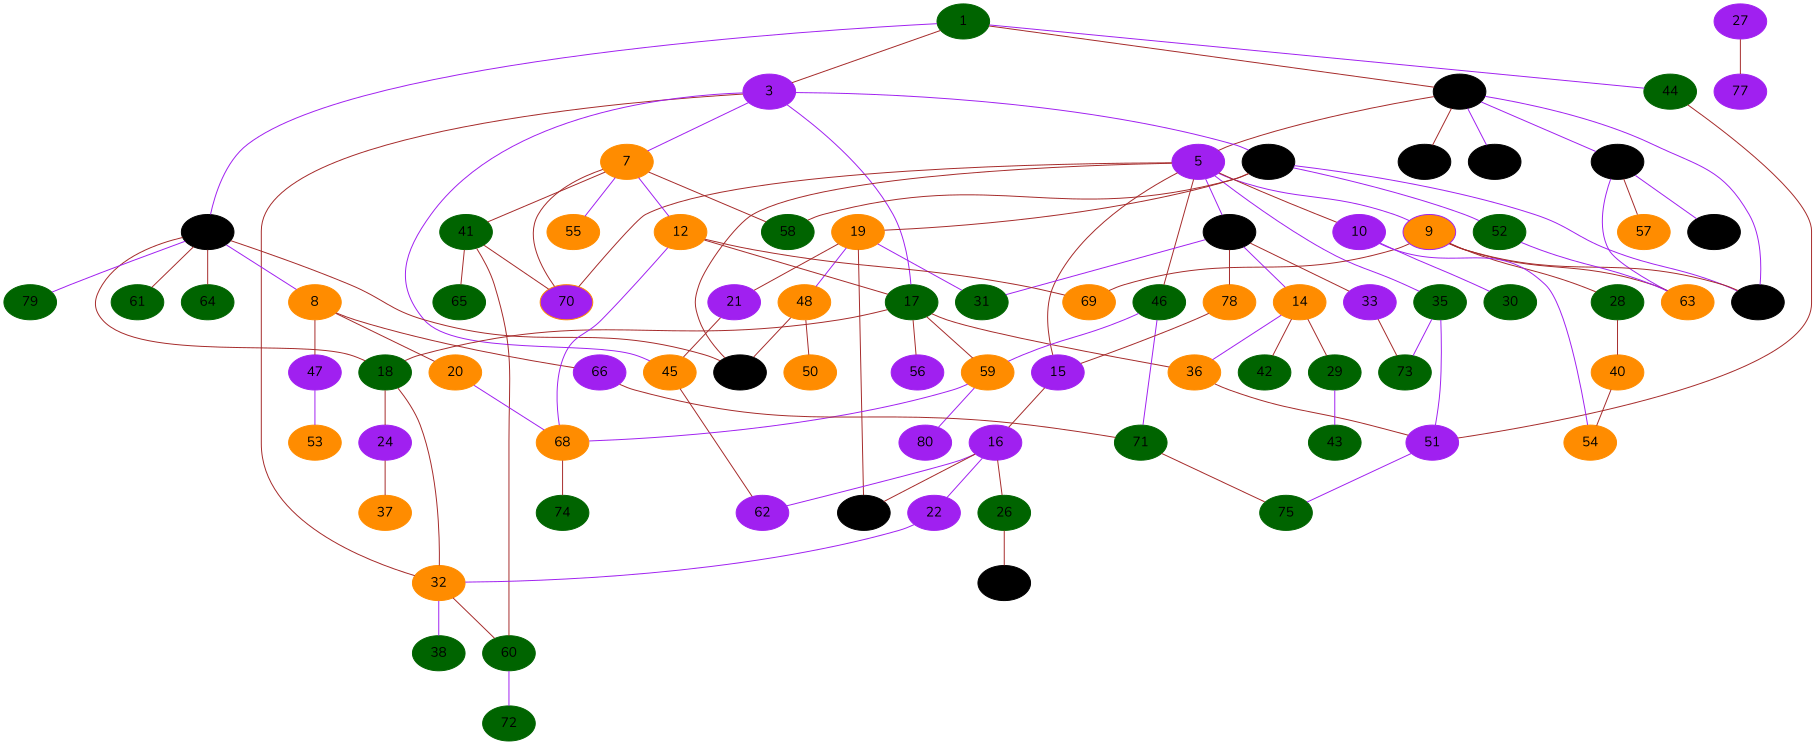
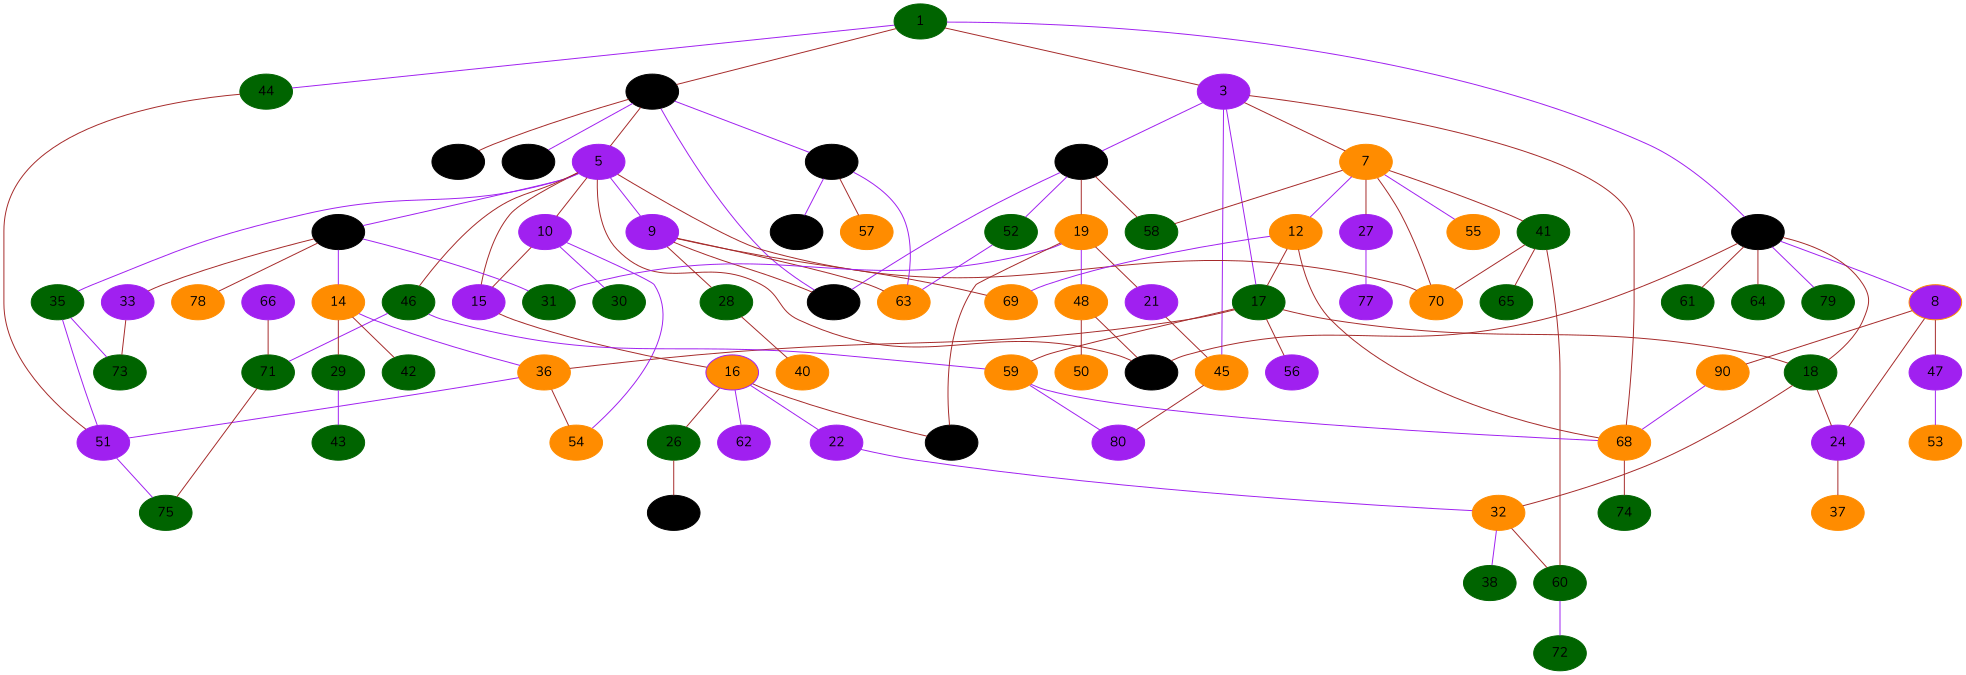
edge "27" -- "77": color brown -> purple
edge "3" -- "7": color purple -> brown
edge "3" -- "32": now "3" -- "68"
edge "7" -- "27": added
node "9": fillcolor darkorange -> purple
edge "12" -- "69": color brown -> purple
node "8": fillcolor darkorange -> purple
node "70": fillcolor purple -> darkorange
edge "12" -- "68": color purple -> brown
edge "78" -- "15": now "10" -- "15"
edge "8" -- "66": now "8" -- "24"
node "20": label "20" -> "90"
edge "40" -- "54": now "36" -- "54"
edge "36" -- "51": color brown -> purple
edge "45" -- "62": now "45" -- "80"
node "16": fillcolor purple -> darkorange
